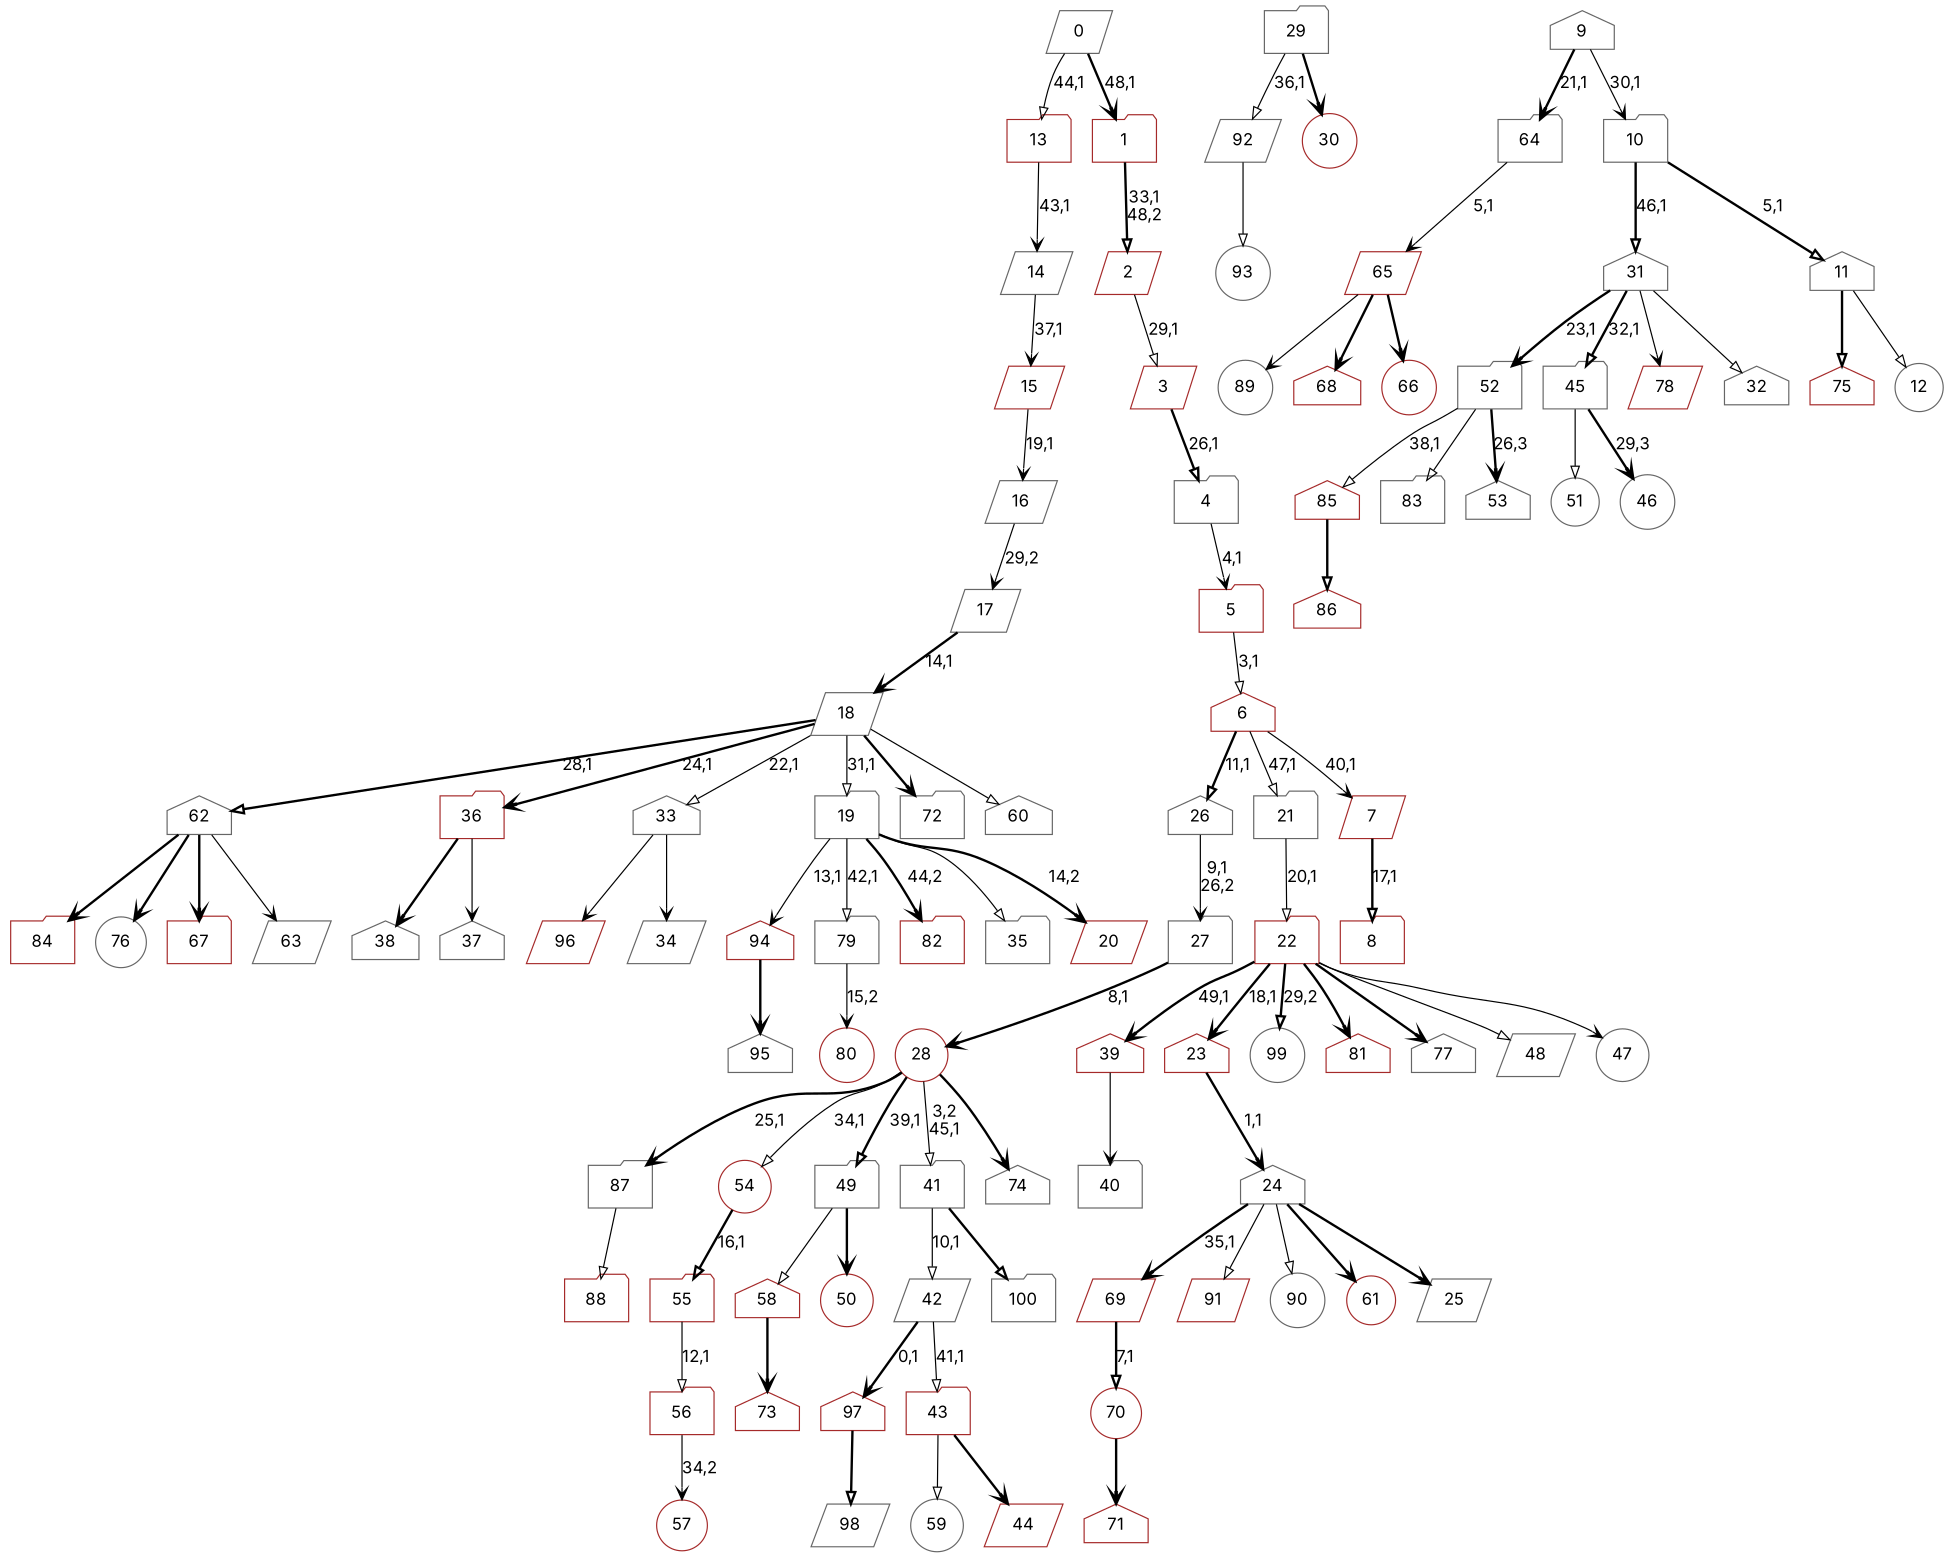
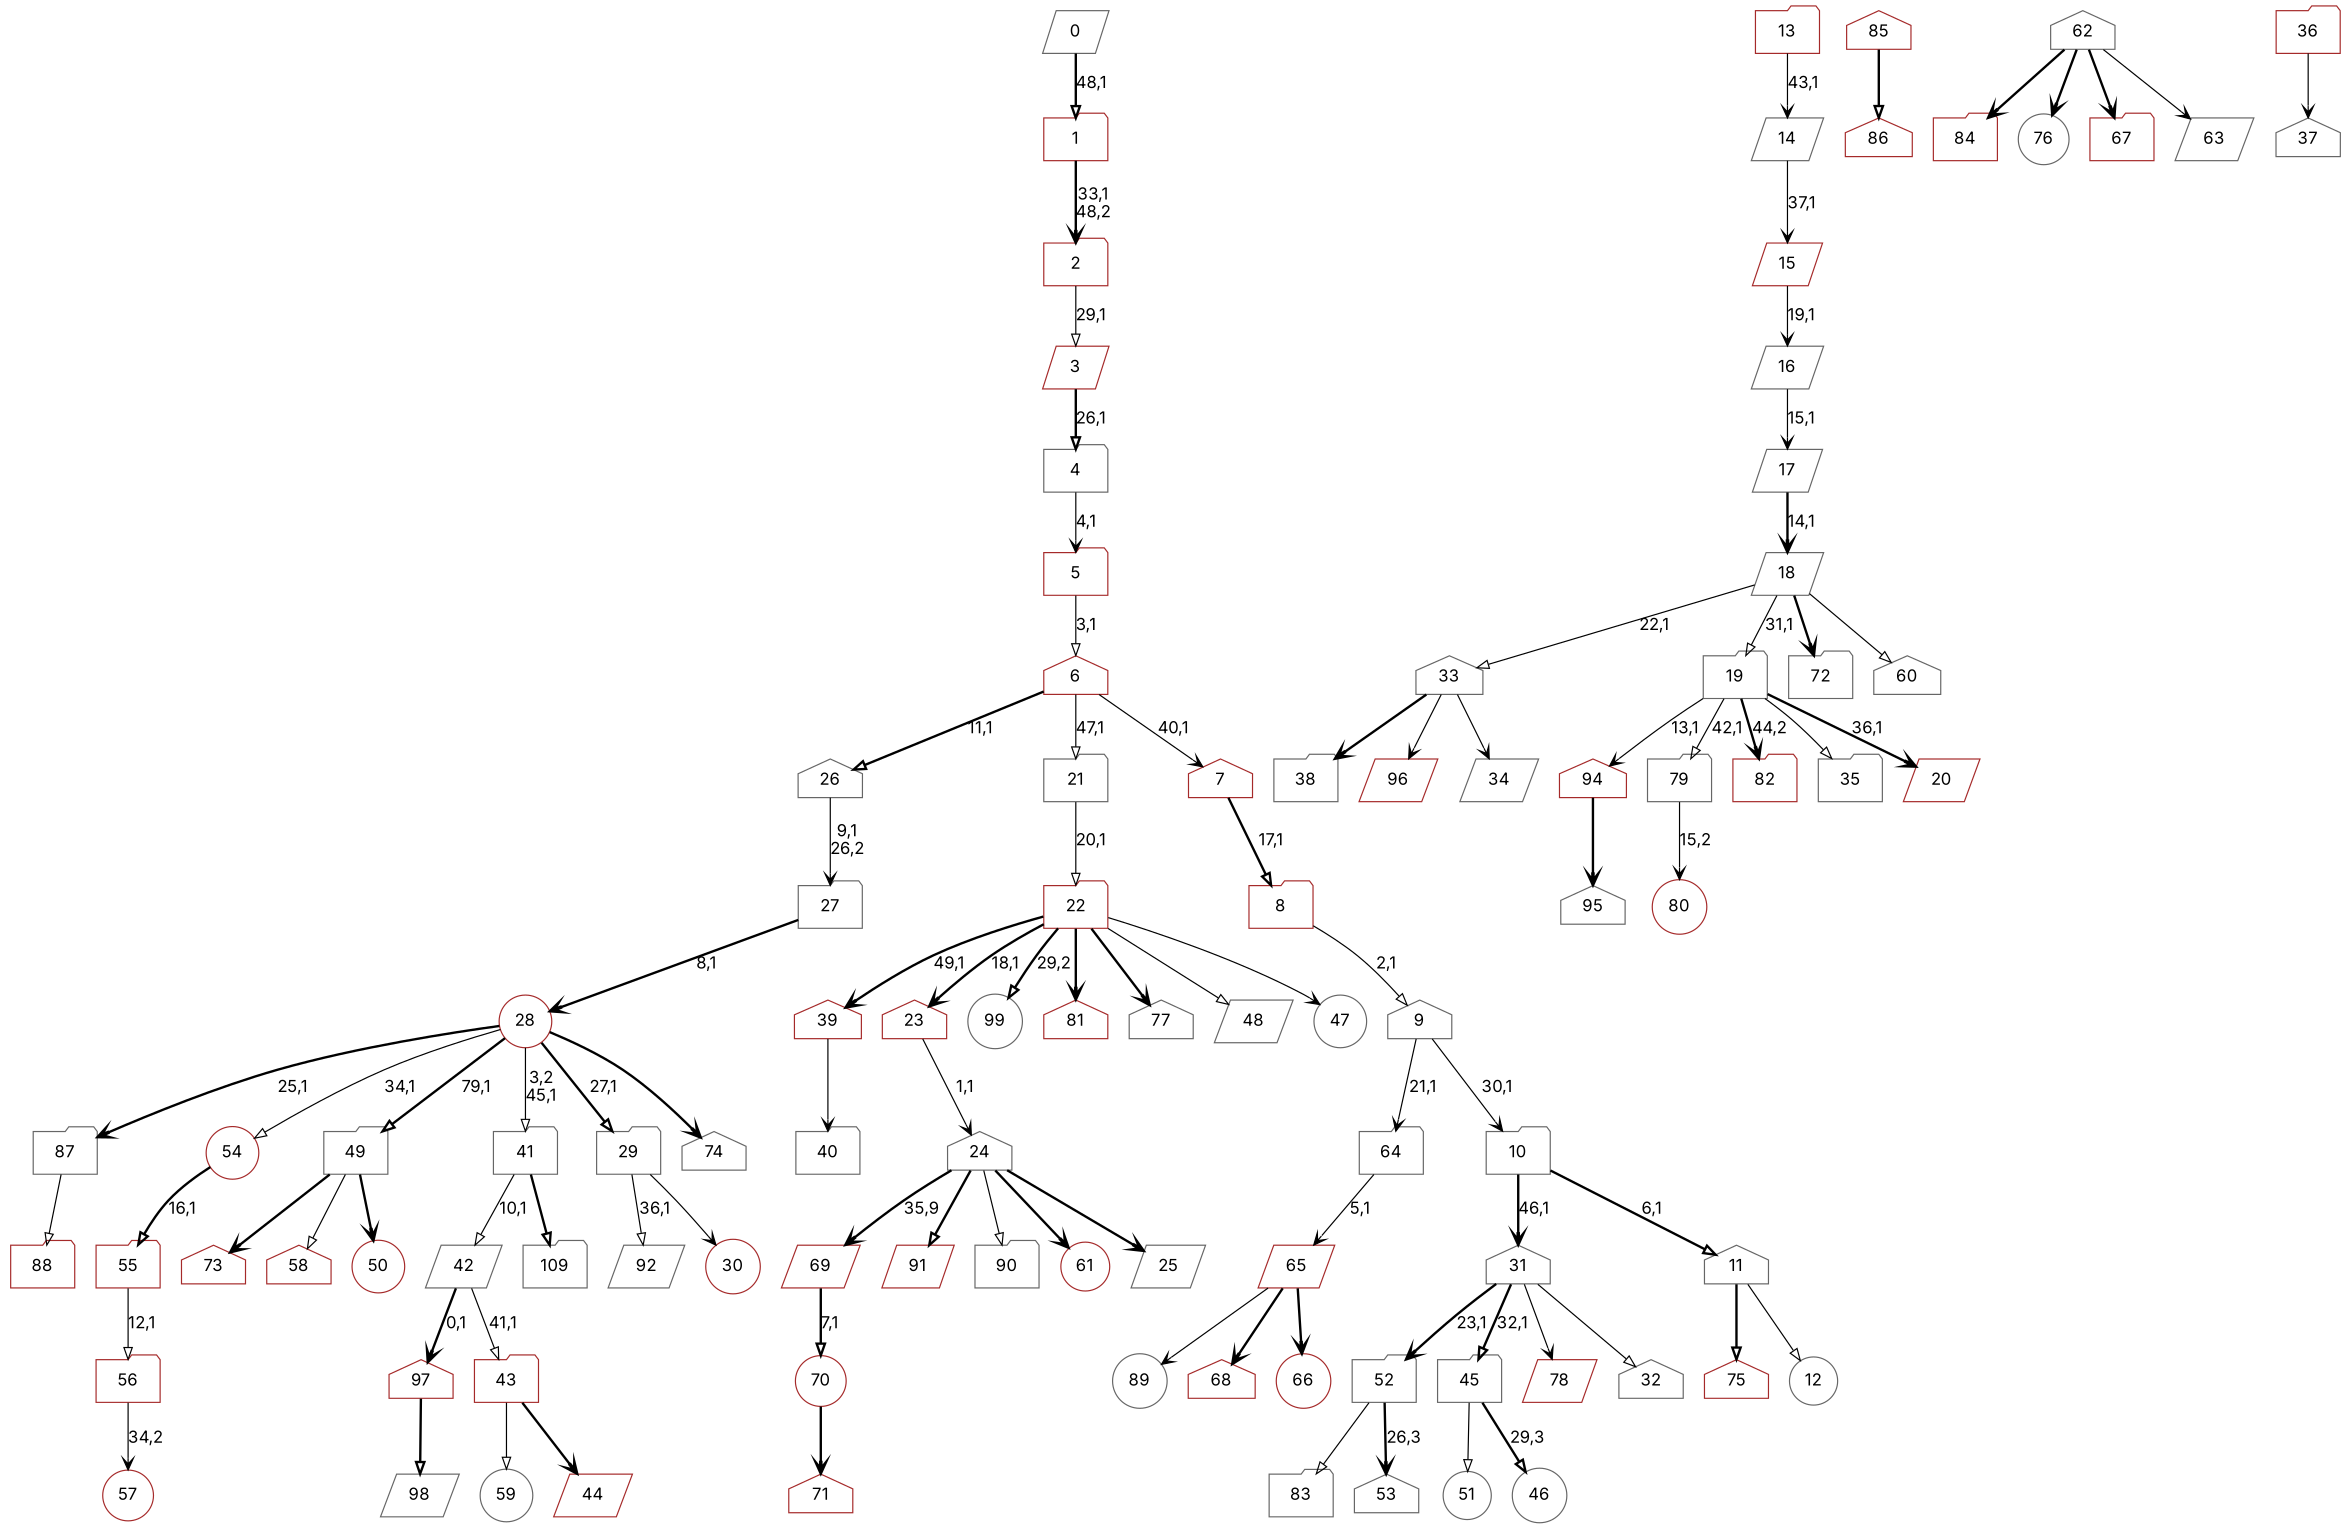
edge "29" -> "30": style bold -> solid
edge "0" -> "13": removed, label "44,1"
edge "9" -> "64": style bold -> solid
edge "0" -> "1": arrowhead vee -> onormal
edge "1" -> "2": arrowhead onormal -> vee
edge "10" -> "31": arrowhead onormal -> vee
edge "10" -> "11": label "5,1" -> "6,1"
node "2": shape parallelogram -> folder
node "93": removed
edge "45" -> "46": arrowhead vee -> onormal
edge "52" -> "85": removed, label "38,1"
edge "16" -> "17": label "29,2" -> "15,1"
edge "18" -> "36": removed, label "24,1"
edge "18" -> "62": removed, label "28,1"
node "7": shape parallelogram -> house
edge "36" -> "38": now "33" -> "38"
edge "19" -> "20": label "14,2" -> "36,1"
node "38": shape house -> folder
edge "8" -> "9": added, label "2,1"
edge "28" -> "29": added, label "27,1"
edge "23" -> "24": style bold -> solid
edge "28" -> "49": label "39,1" -> "79,1"
edge "24" -> "91": style solid -> bold
edge "24" -> "69": label "35,1" -> "35,9"
node "100": label "100" -> "109"
node "90": shape circle -> folder
edge "58" -> "73": now "49" -> "73"
